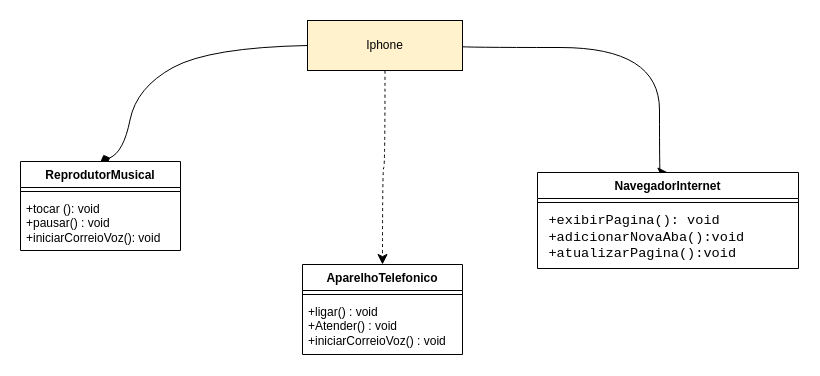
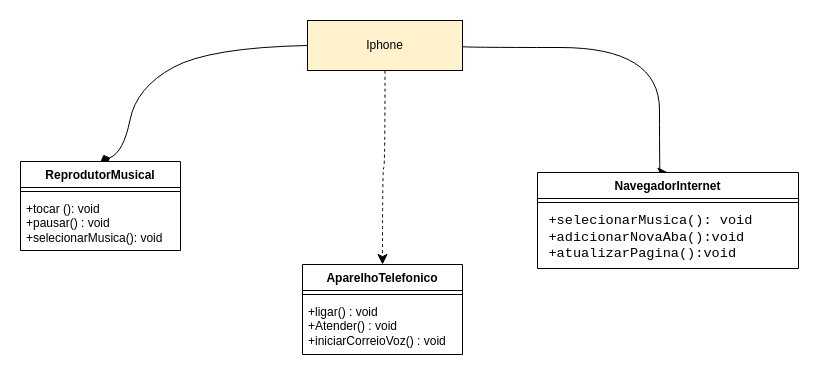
node "+tocar (): void +pausar() : void +iniciarCorreioVoz(): void": label "+tocar (): void +pausar() : void +iniciarCorreioVoz(): void" -> "+tocar (): void +pausar() : void +selecionarMusica(): void"
node "+exibirPagina(): void +adicionarNovaAba():void +atualizarPagina():void": label "+exibirPagina(): void +adicionarNovaAba():void +atualizarPagina():void" -> "+selecionarMusica(): void +adicionarNovaAba():void +atualizarPagina():void"
